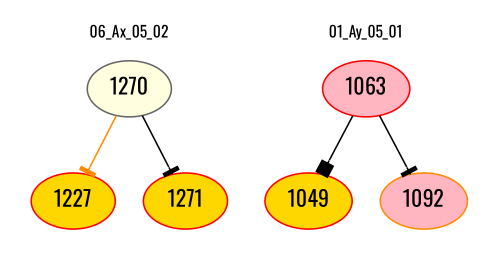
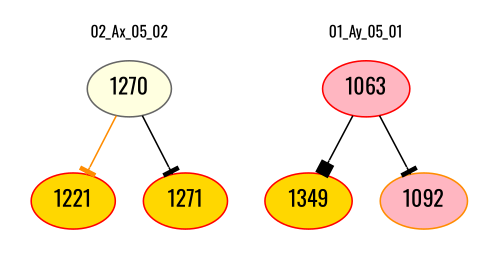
cluster "06_Ax_05_02": label "06_Ax_05_02" -> "02_Ax_05_02"
node "1227": label "1227" -> "1221"
node "1049": label "1049" -> "1349"
